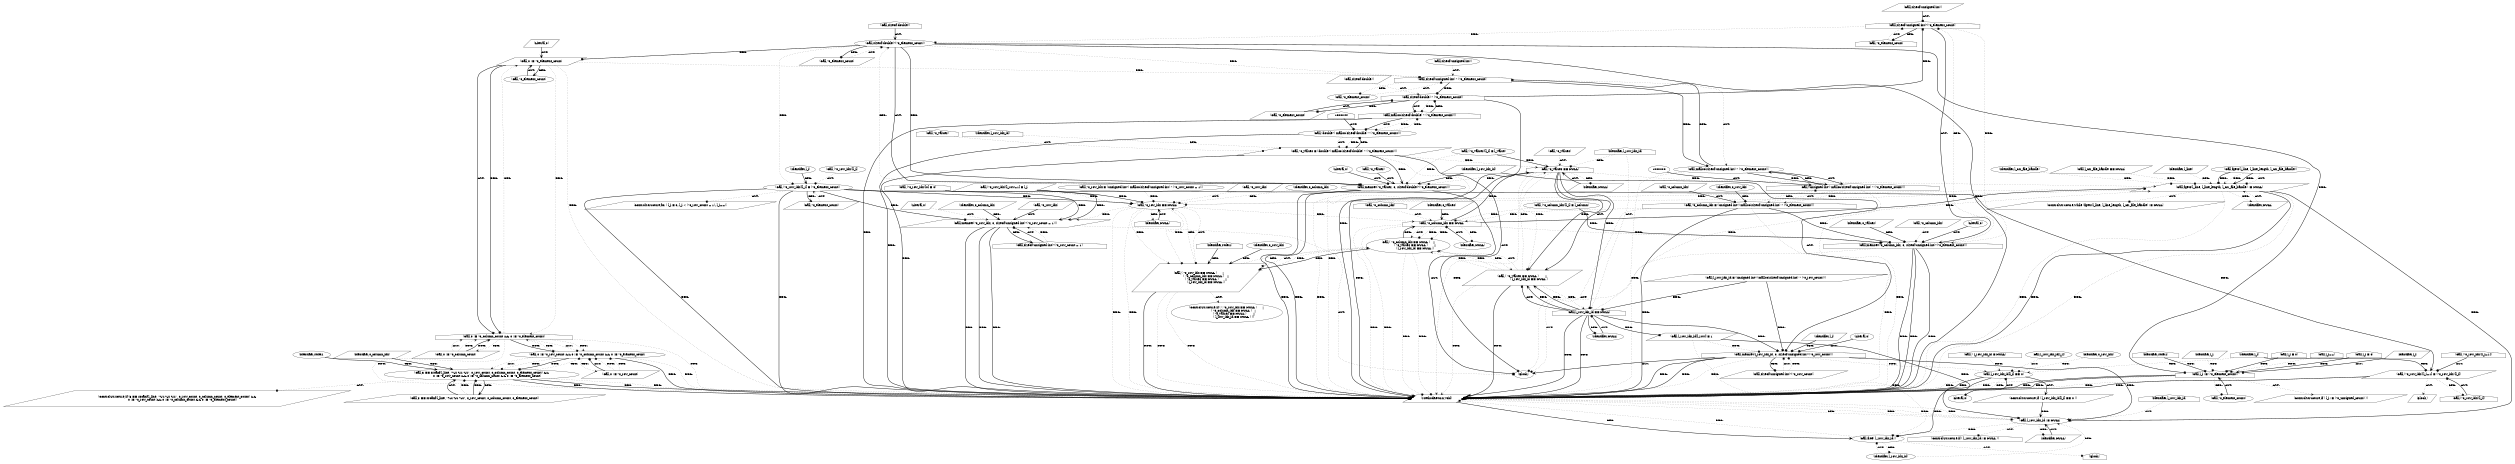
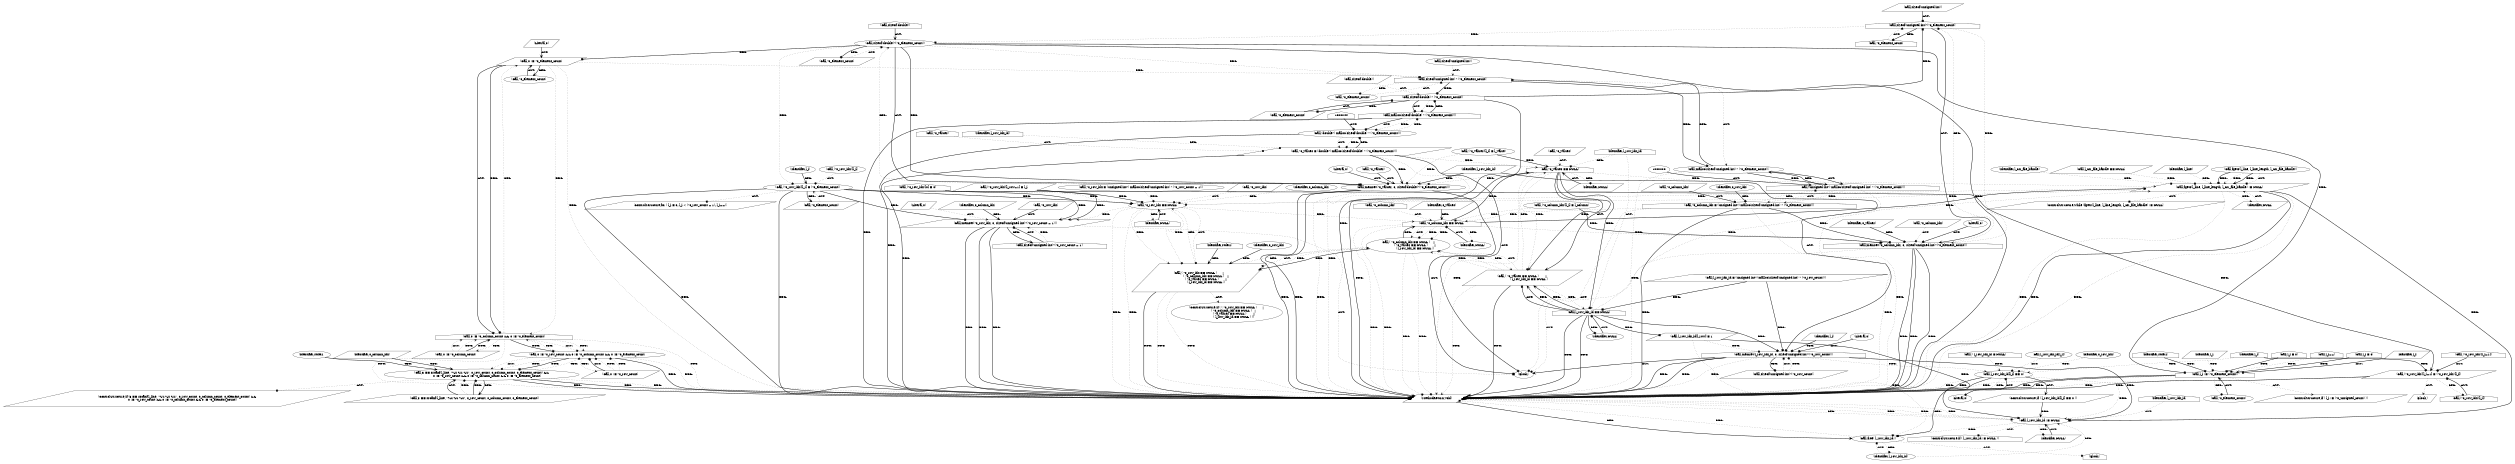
edge "(Call,l_row_idx_id[l_i] == 0)" -> "(Call,l_row_idx_id != NULL)": added, label "DDG:"
edge "(Call,l_row_idx_id[l_i] == 0)" -> "(Call,free( l_row_idx_id ))": label "DDG: " -> "CFG: "
